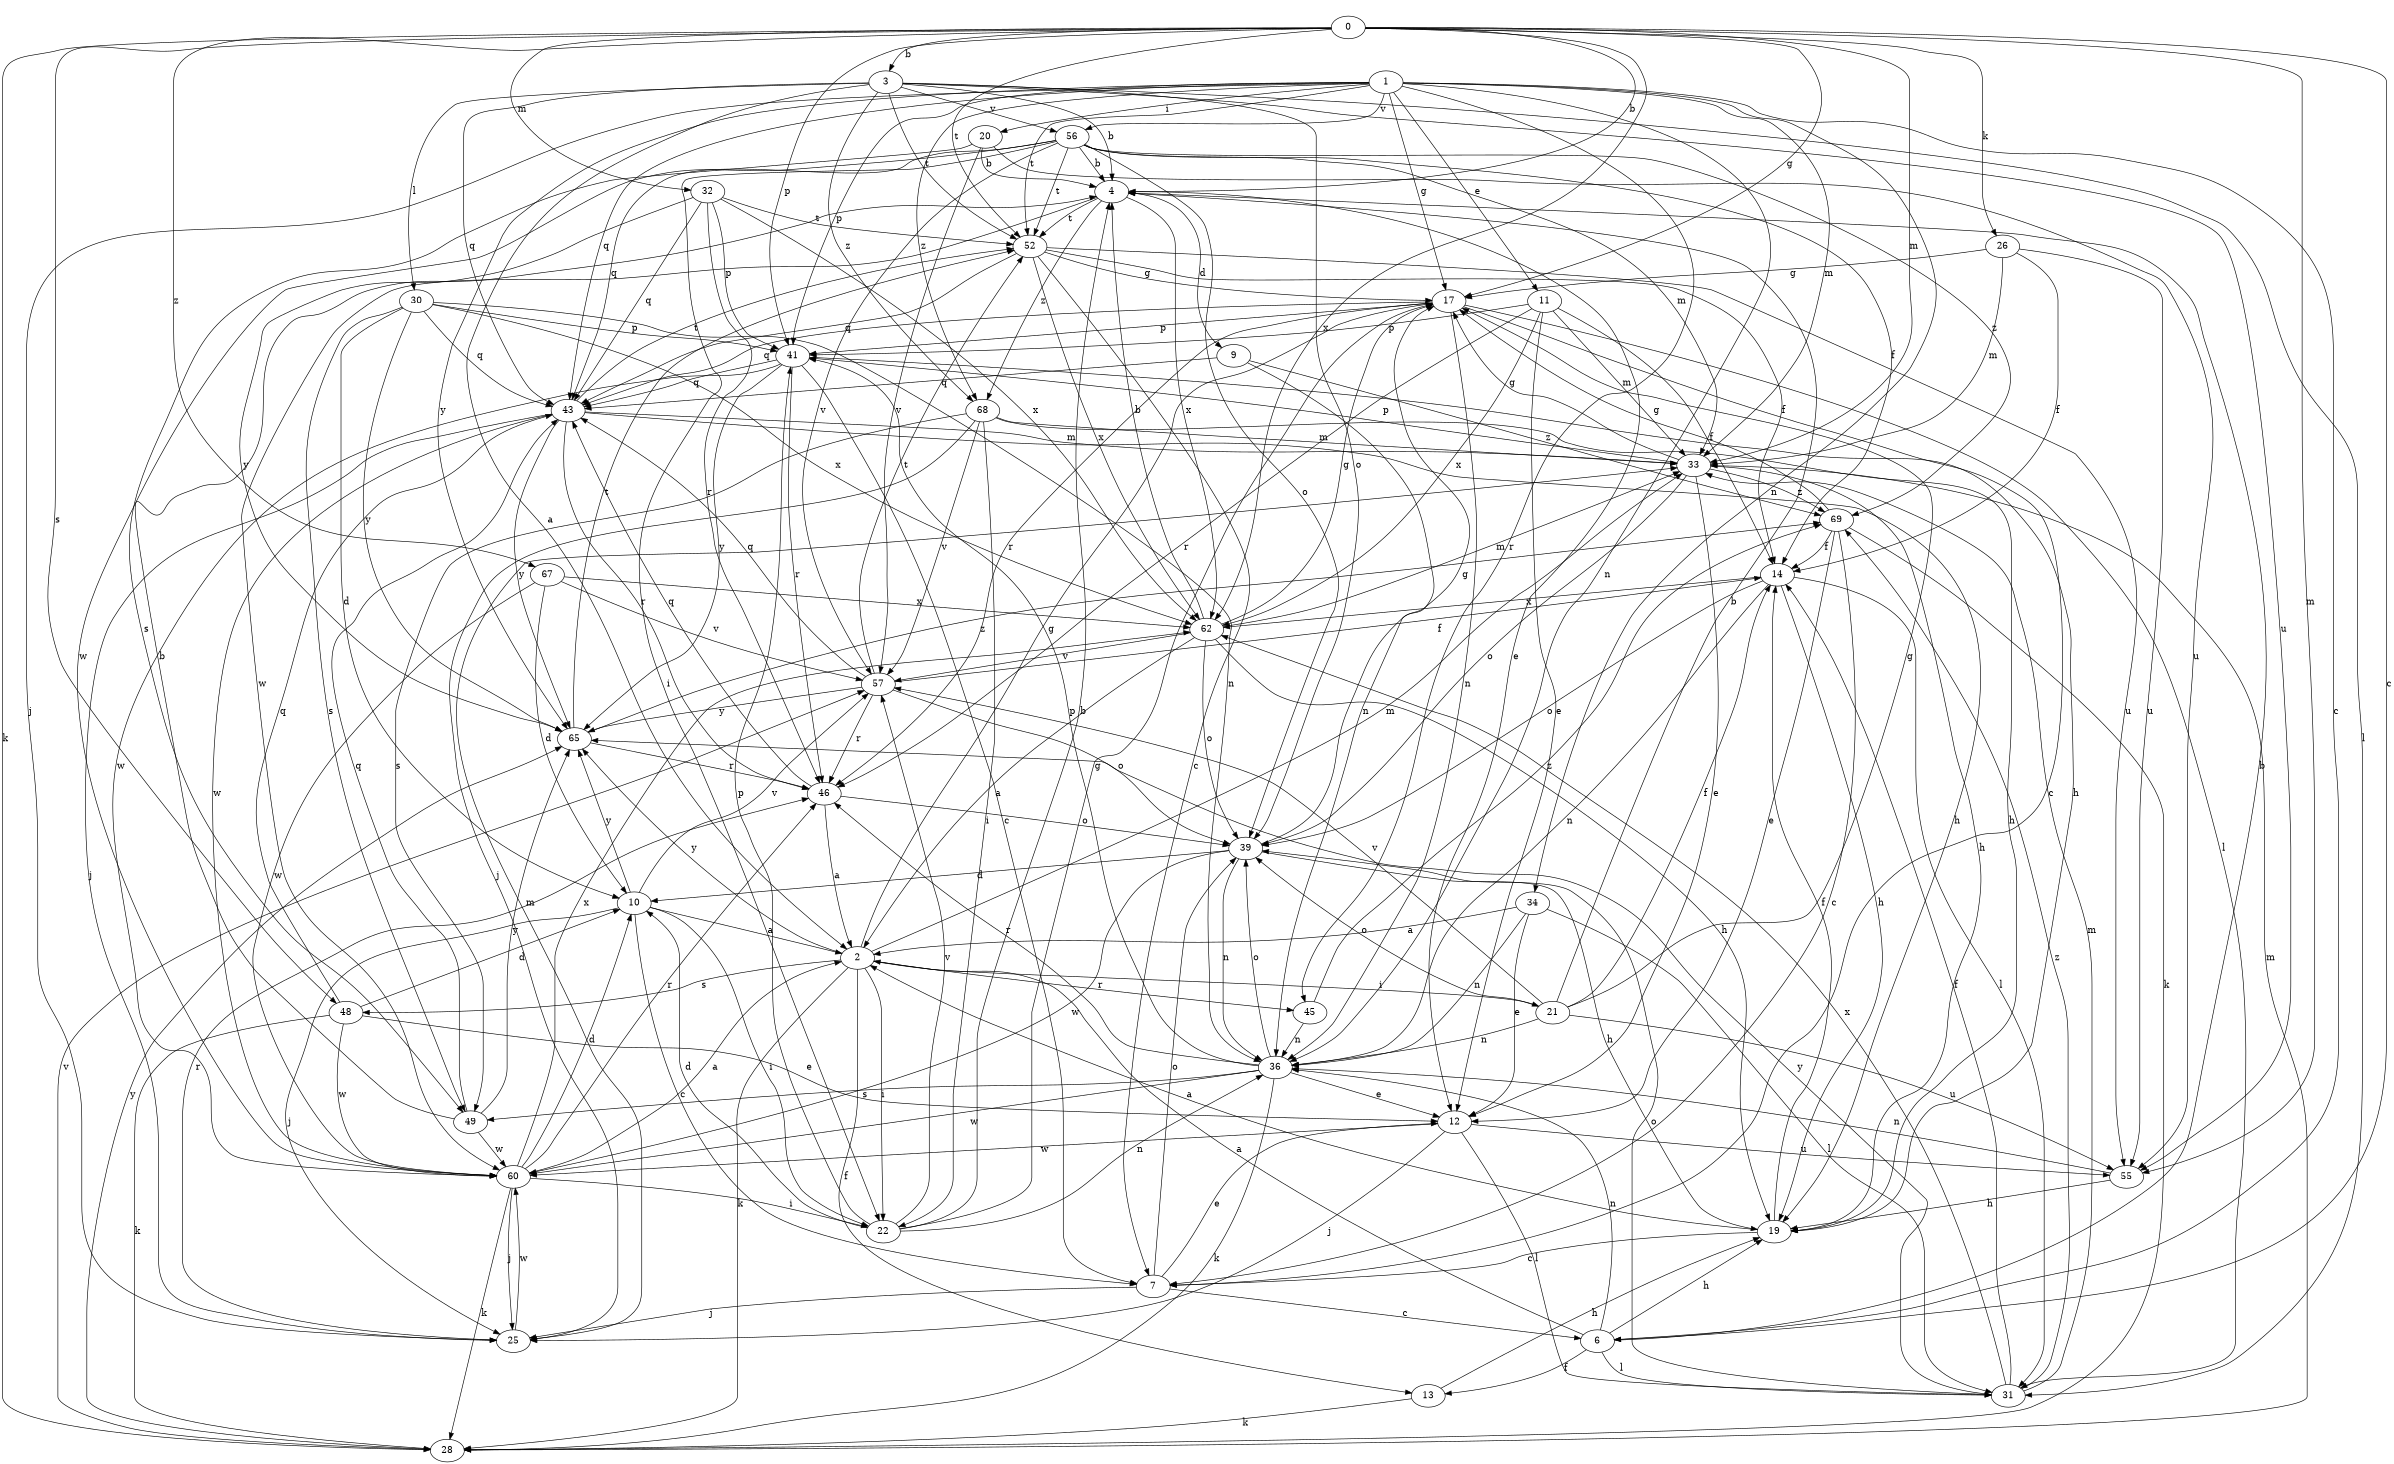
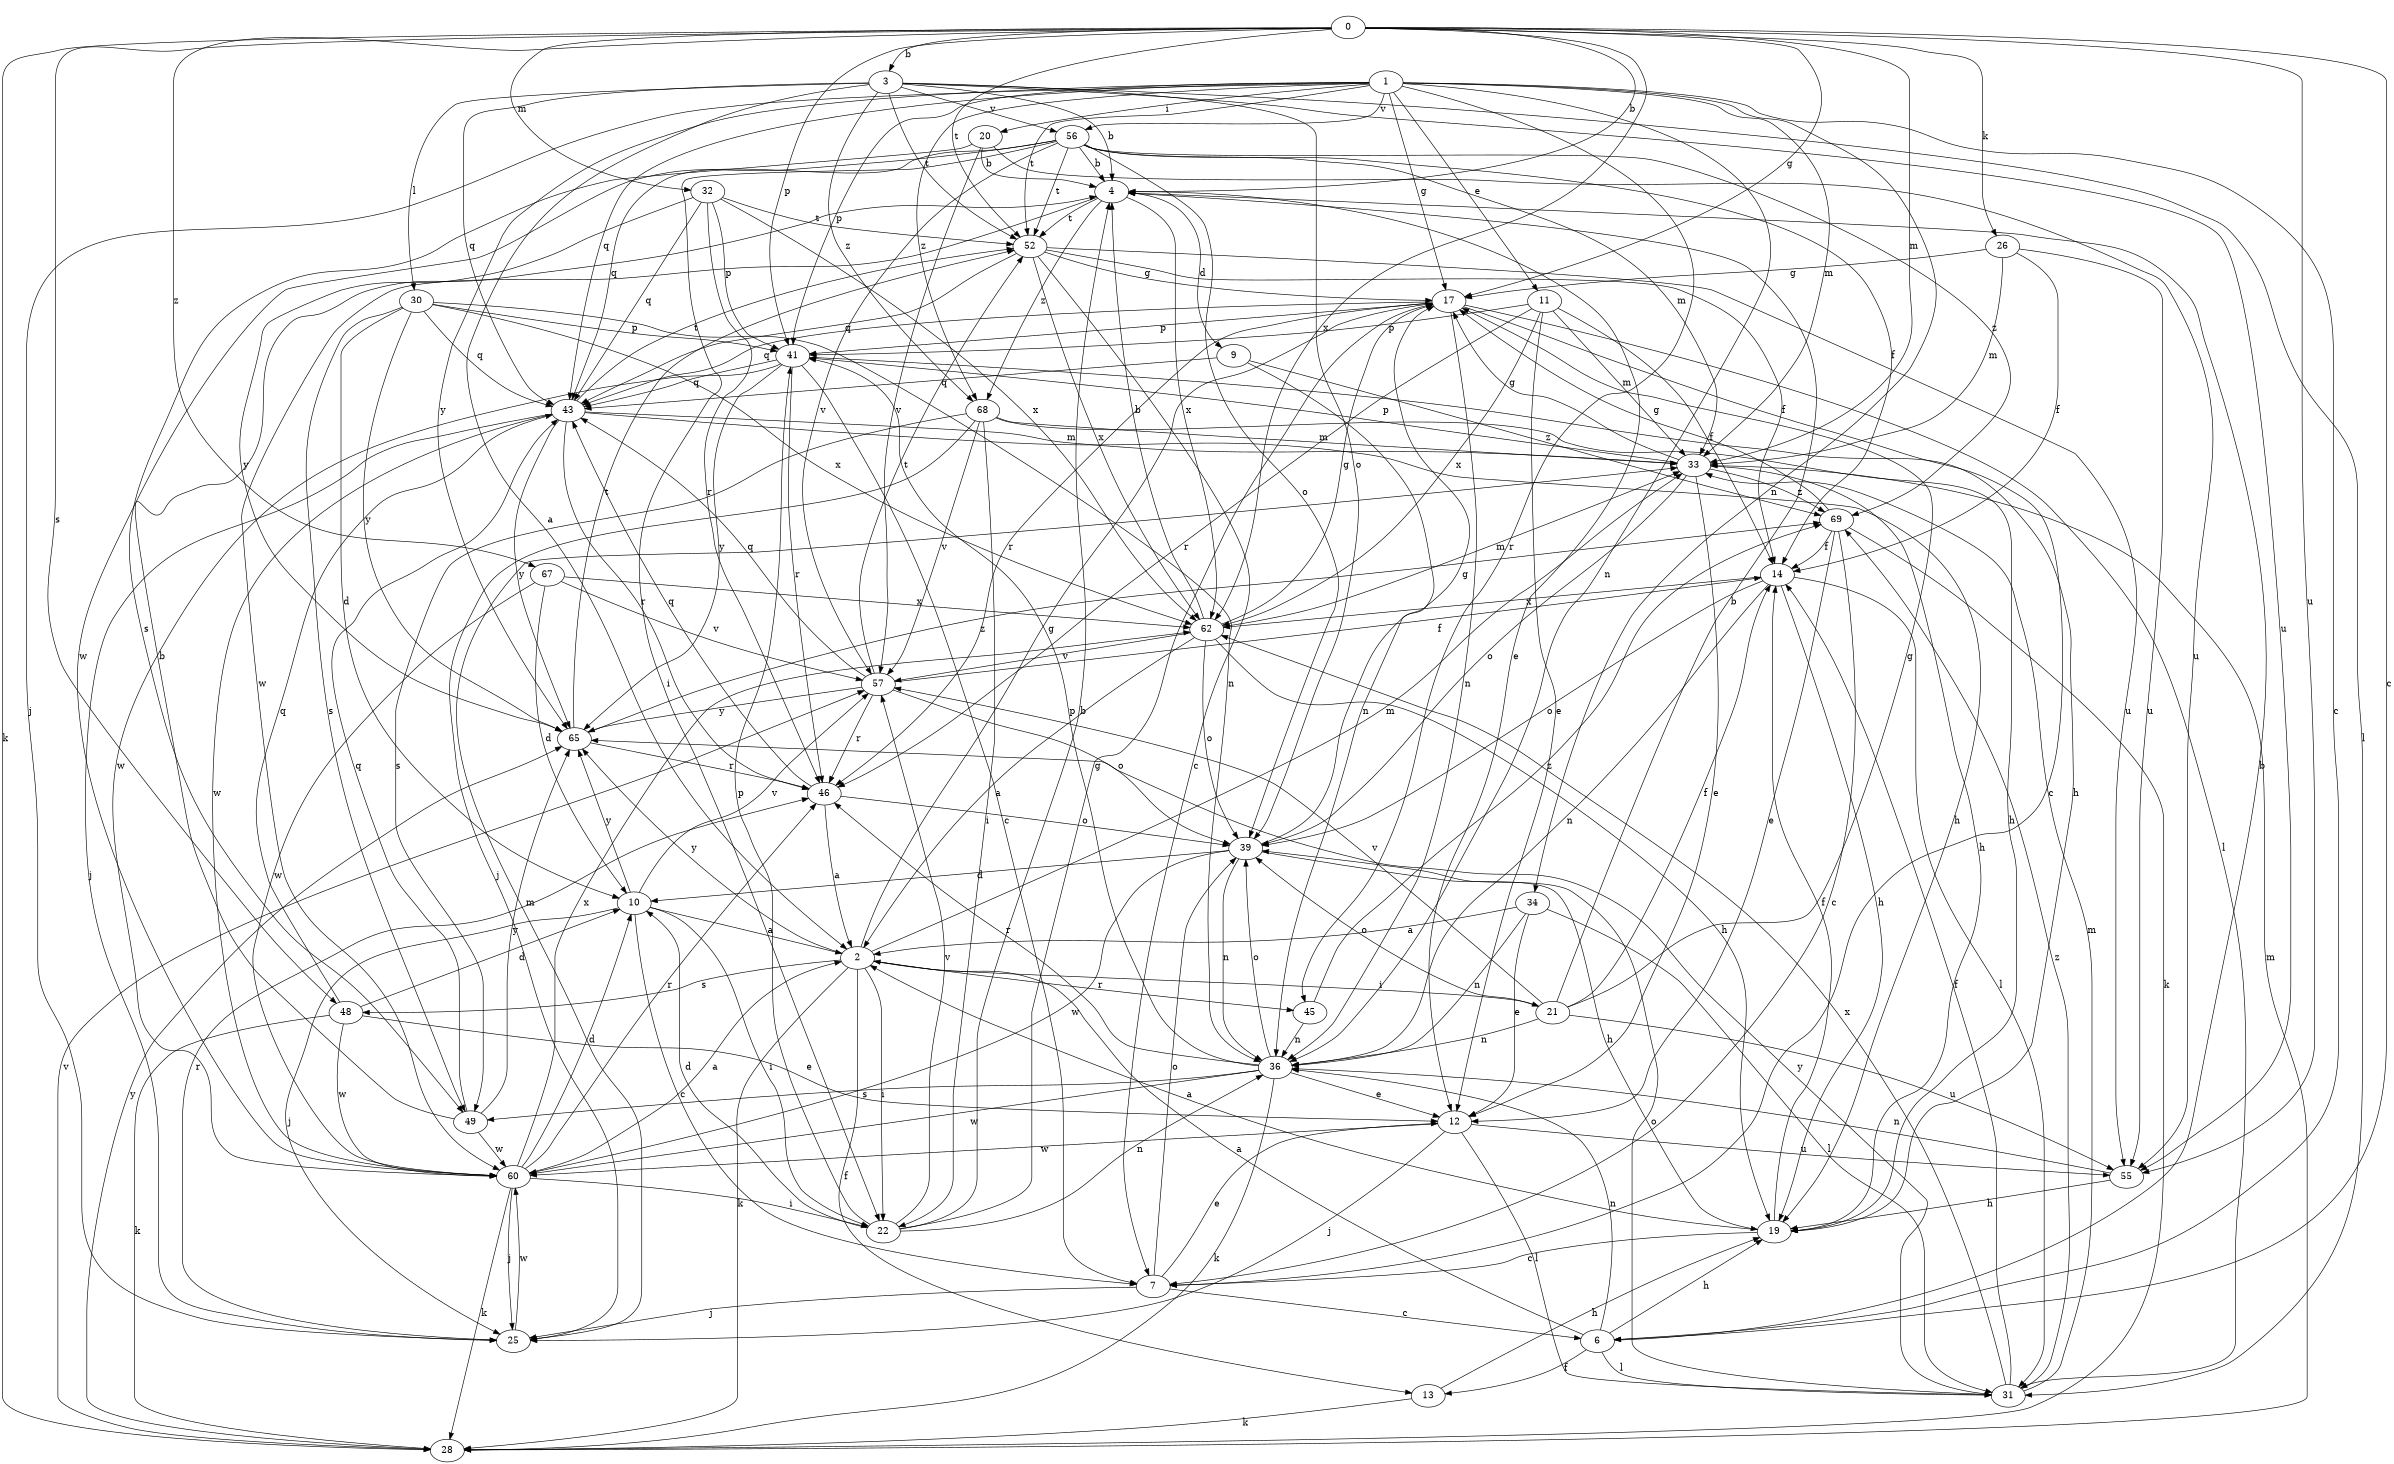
edge "0" -> "55": label "m" -> "u"
